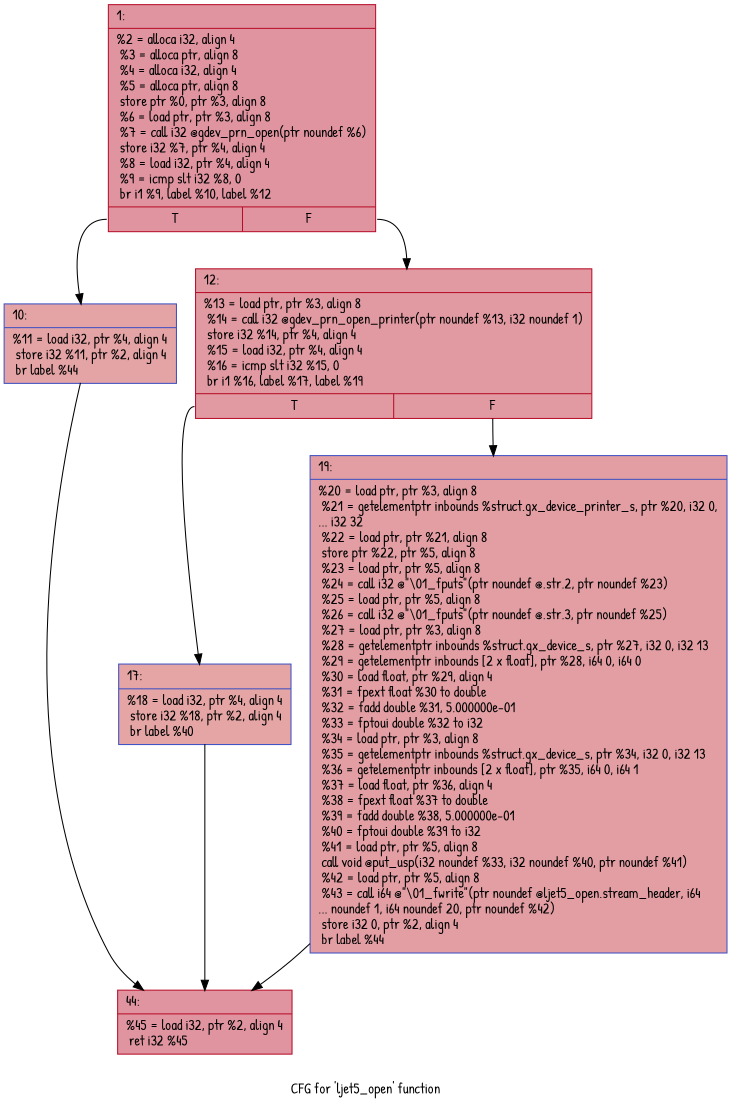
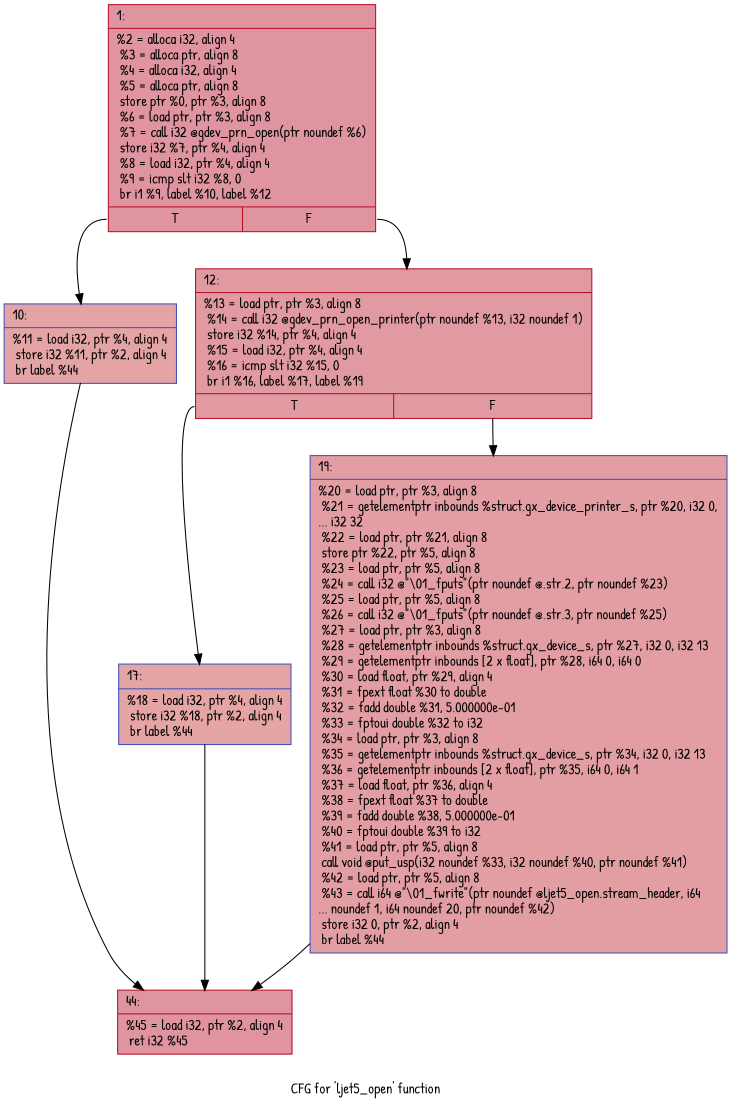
node "17:": text "br label %40" -> "br label %44"
